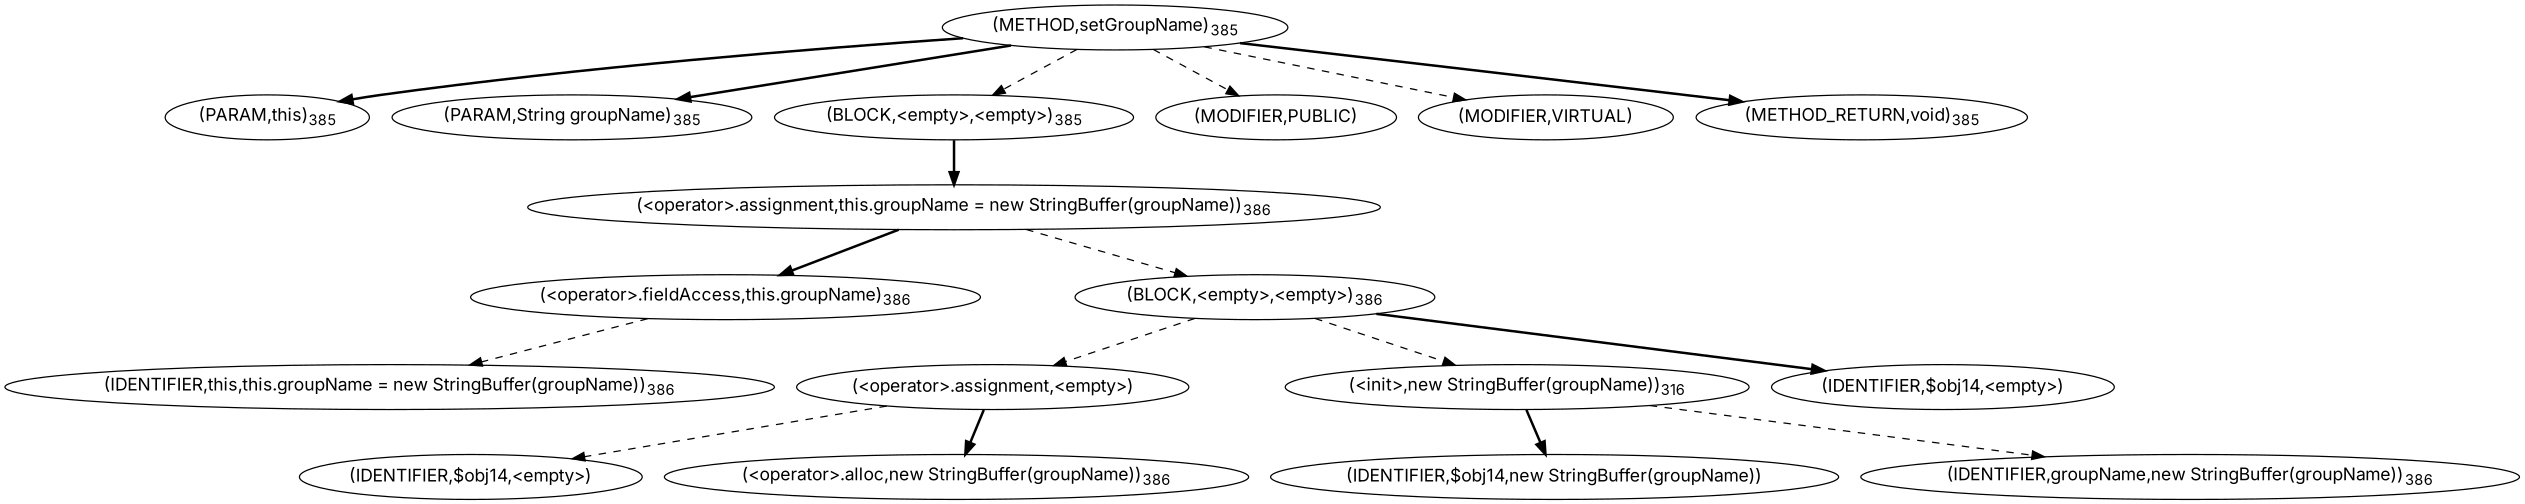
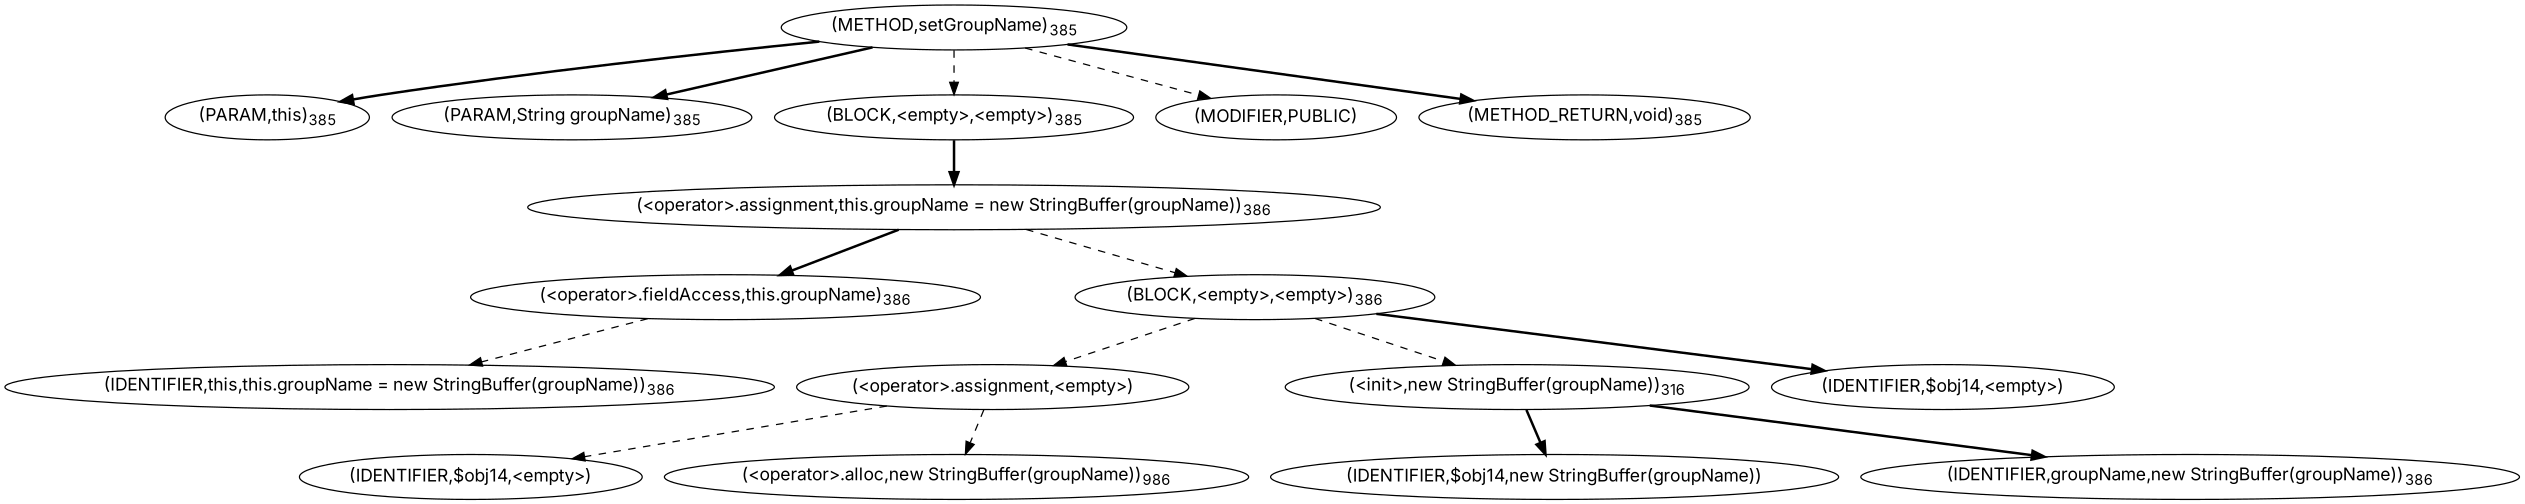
node "(MODIFIER,VIRTUAL)": removed
edge "(<operator>.assignment,<empty>)" -> "(<operator>.alloc,new StringBuffer(groupName))": style bold -> dashed
edge "(<init>,new StringBuffer(groupName))" -> "(IDENTIFIER,groupName,new StringBuffer(groupName))": style dashed -> bold
node "(<operator>.alloc,new StringBuffer(groupName))": text "386" -> "986"
